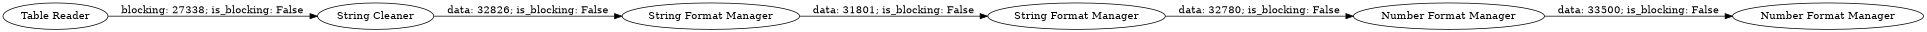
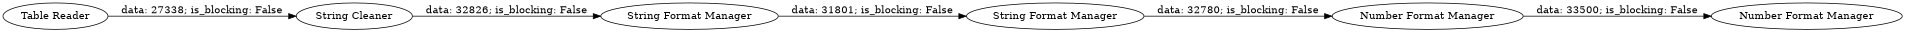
edge "Table Reader" -> "String Cleaner": label "blocking: 27338; is_blocking: False" -> "data: 27338; is_blocking: False"
